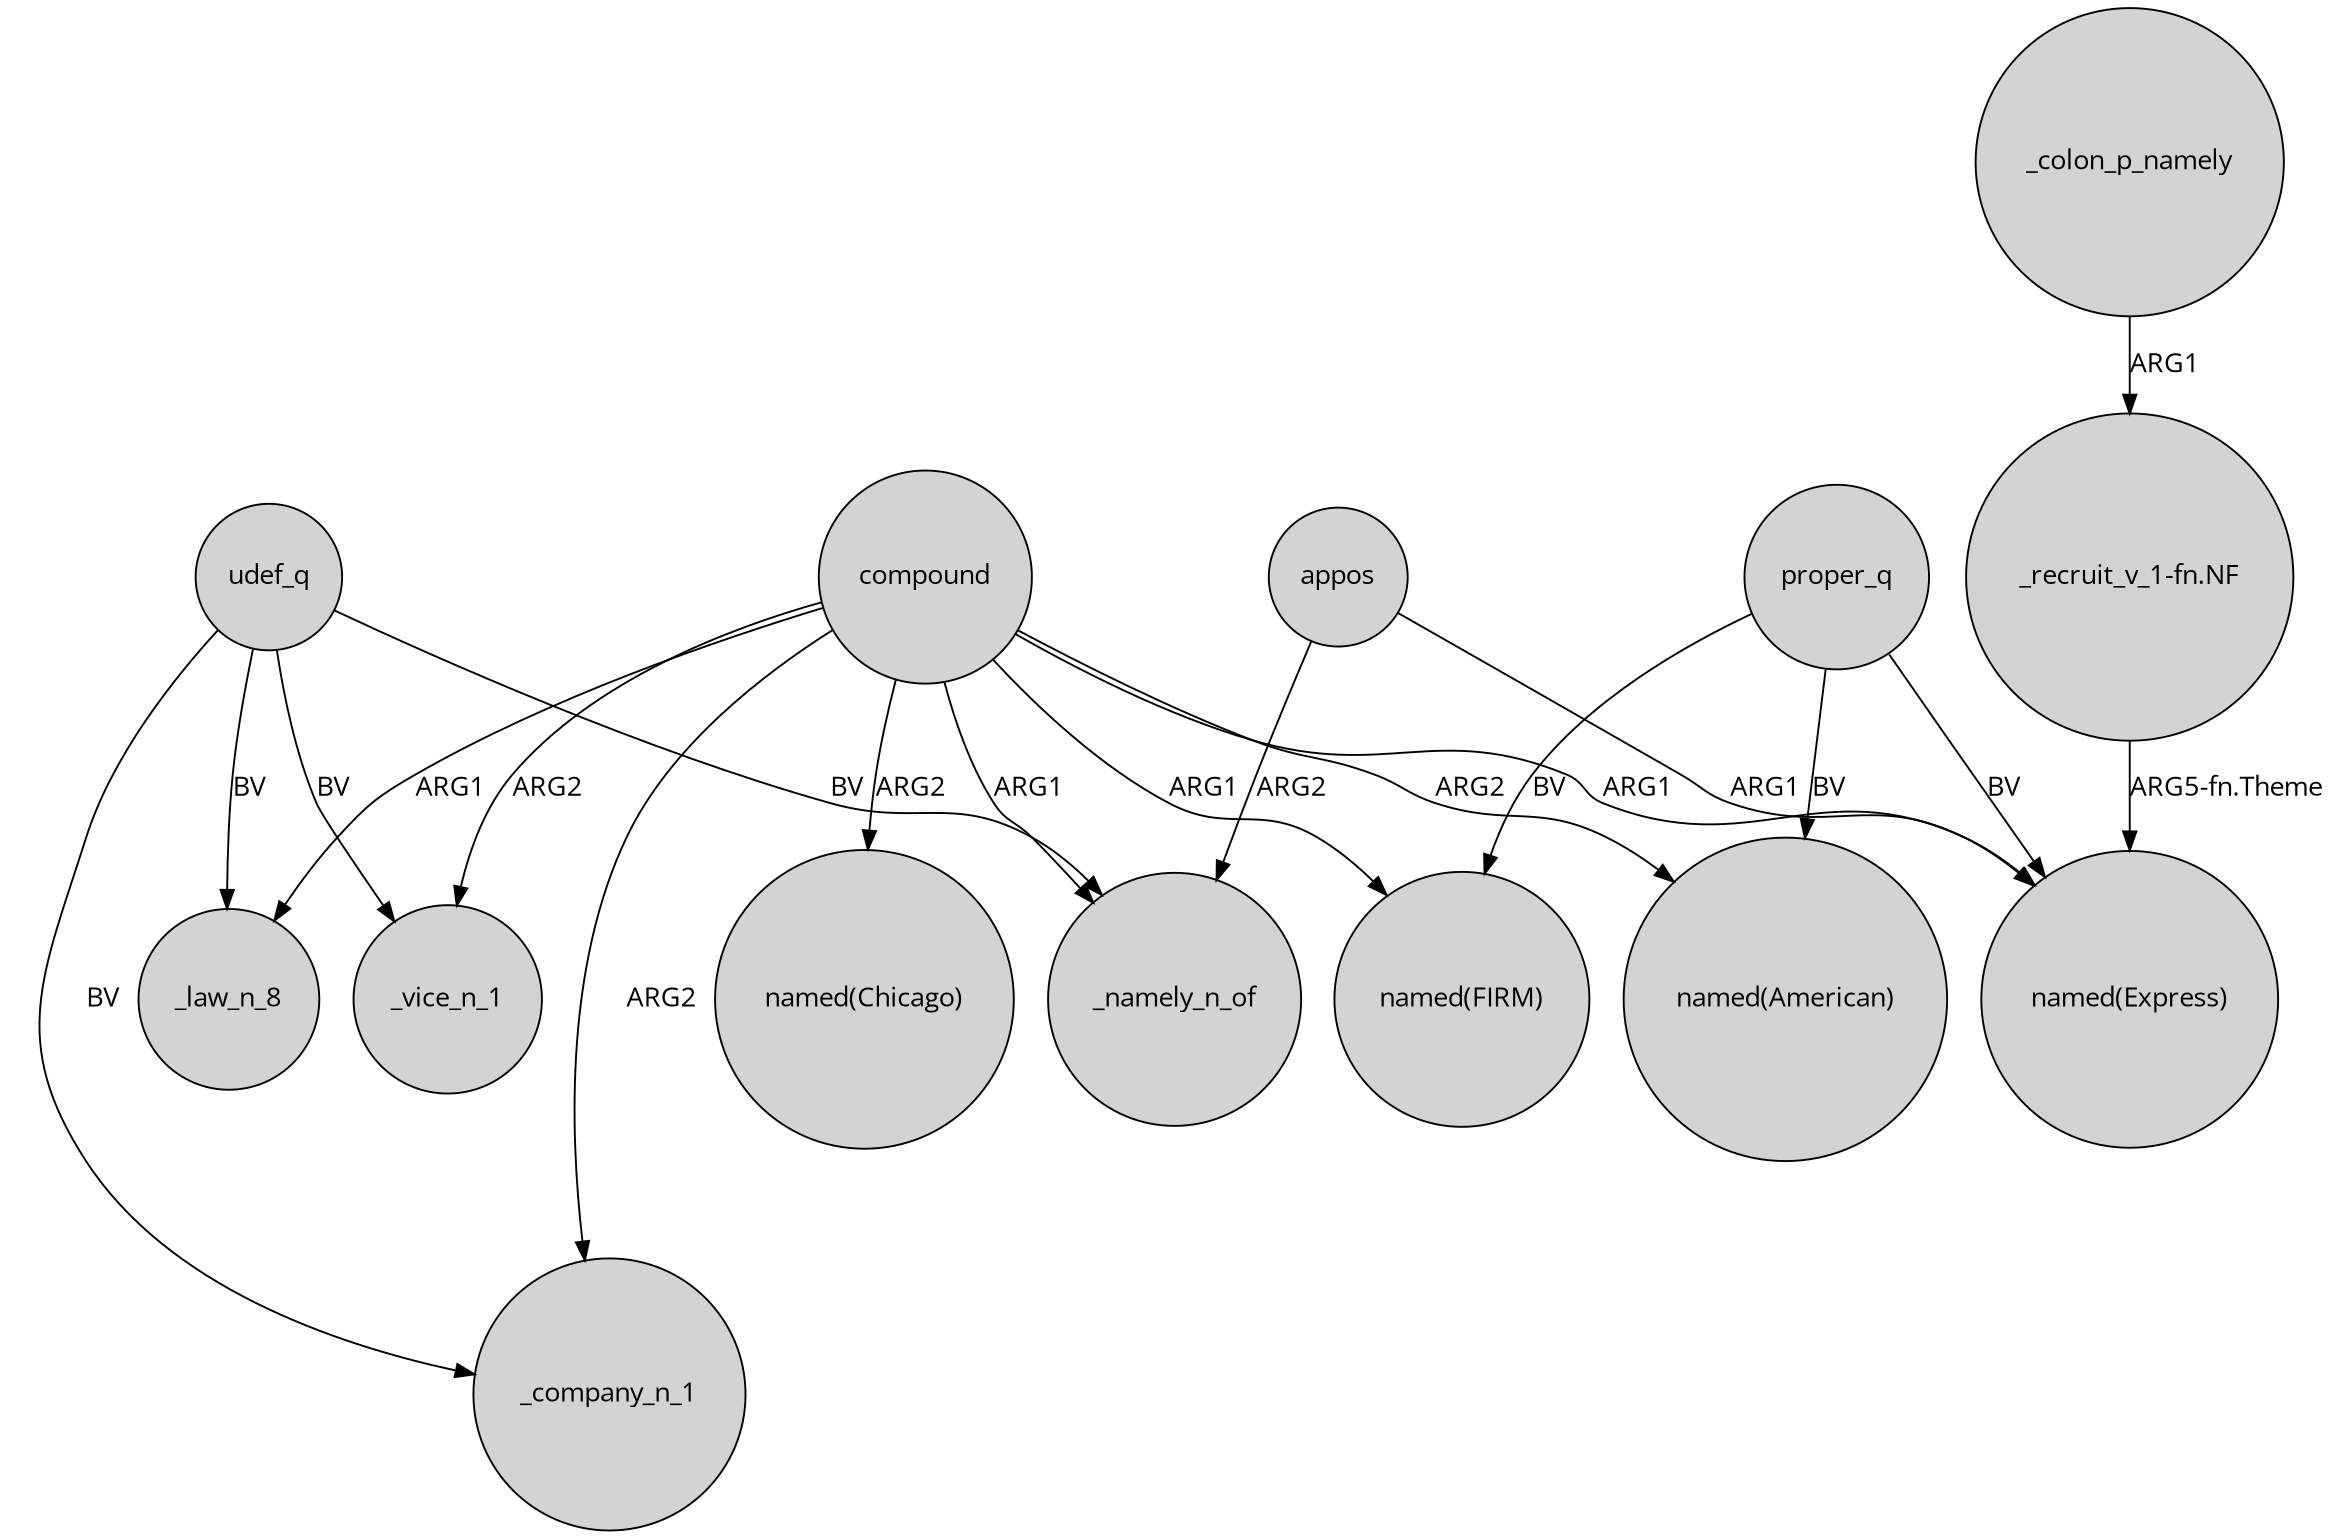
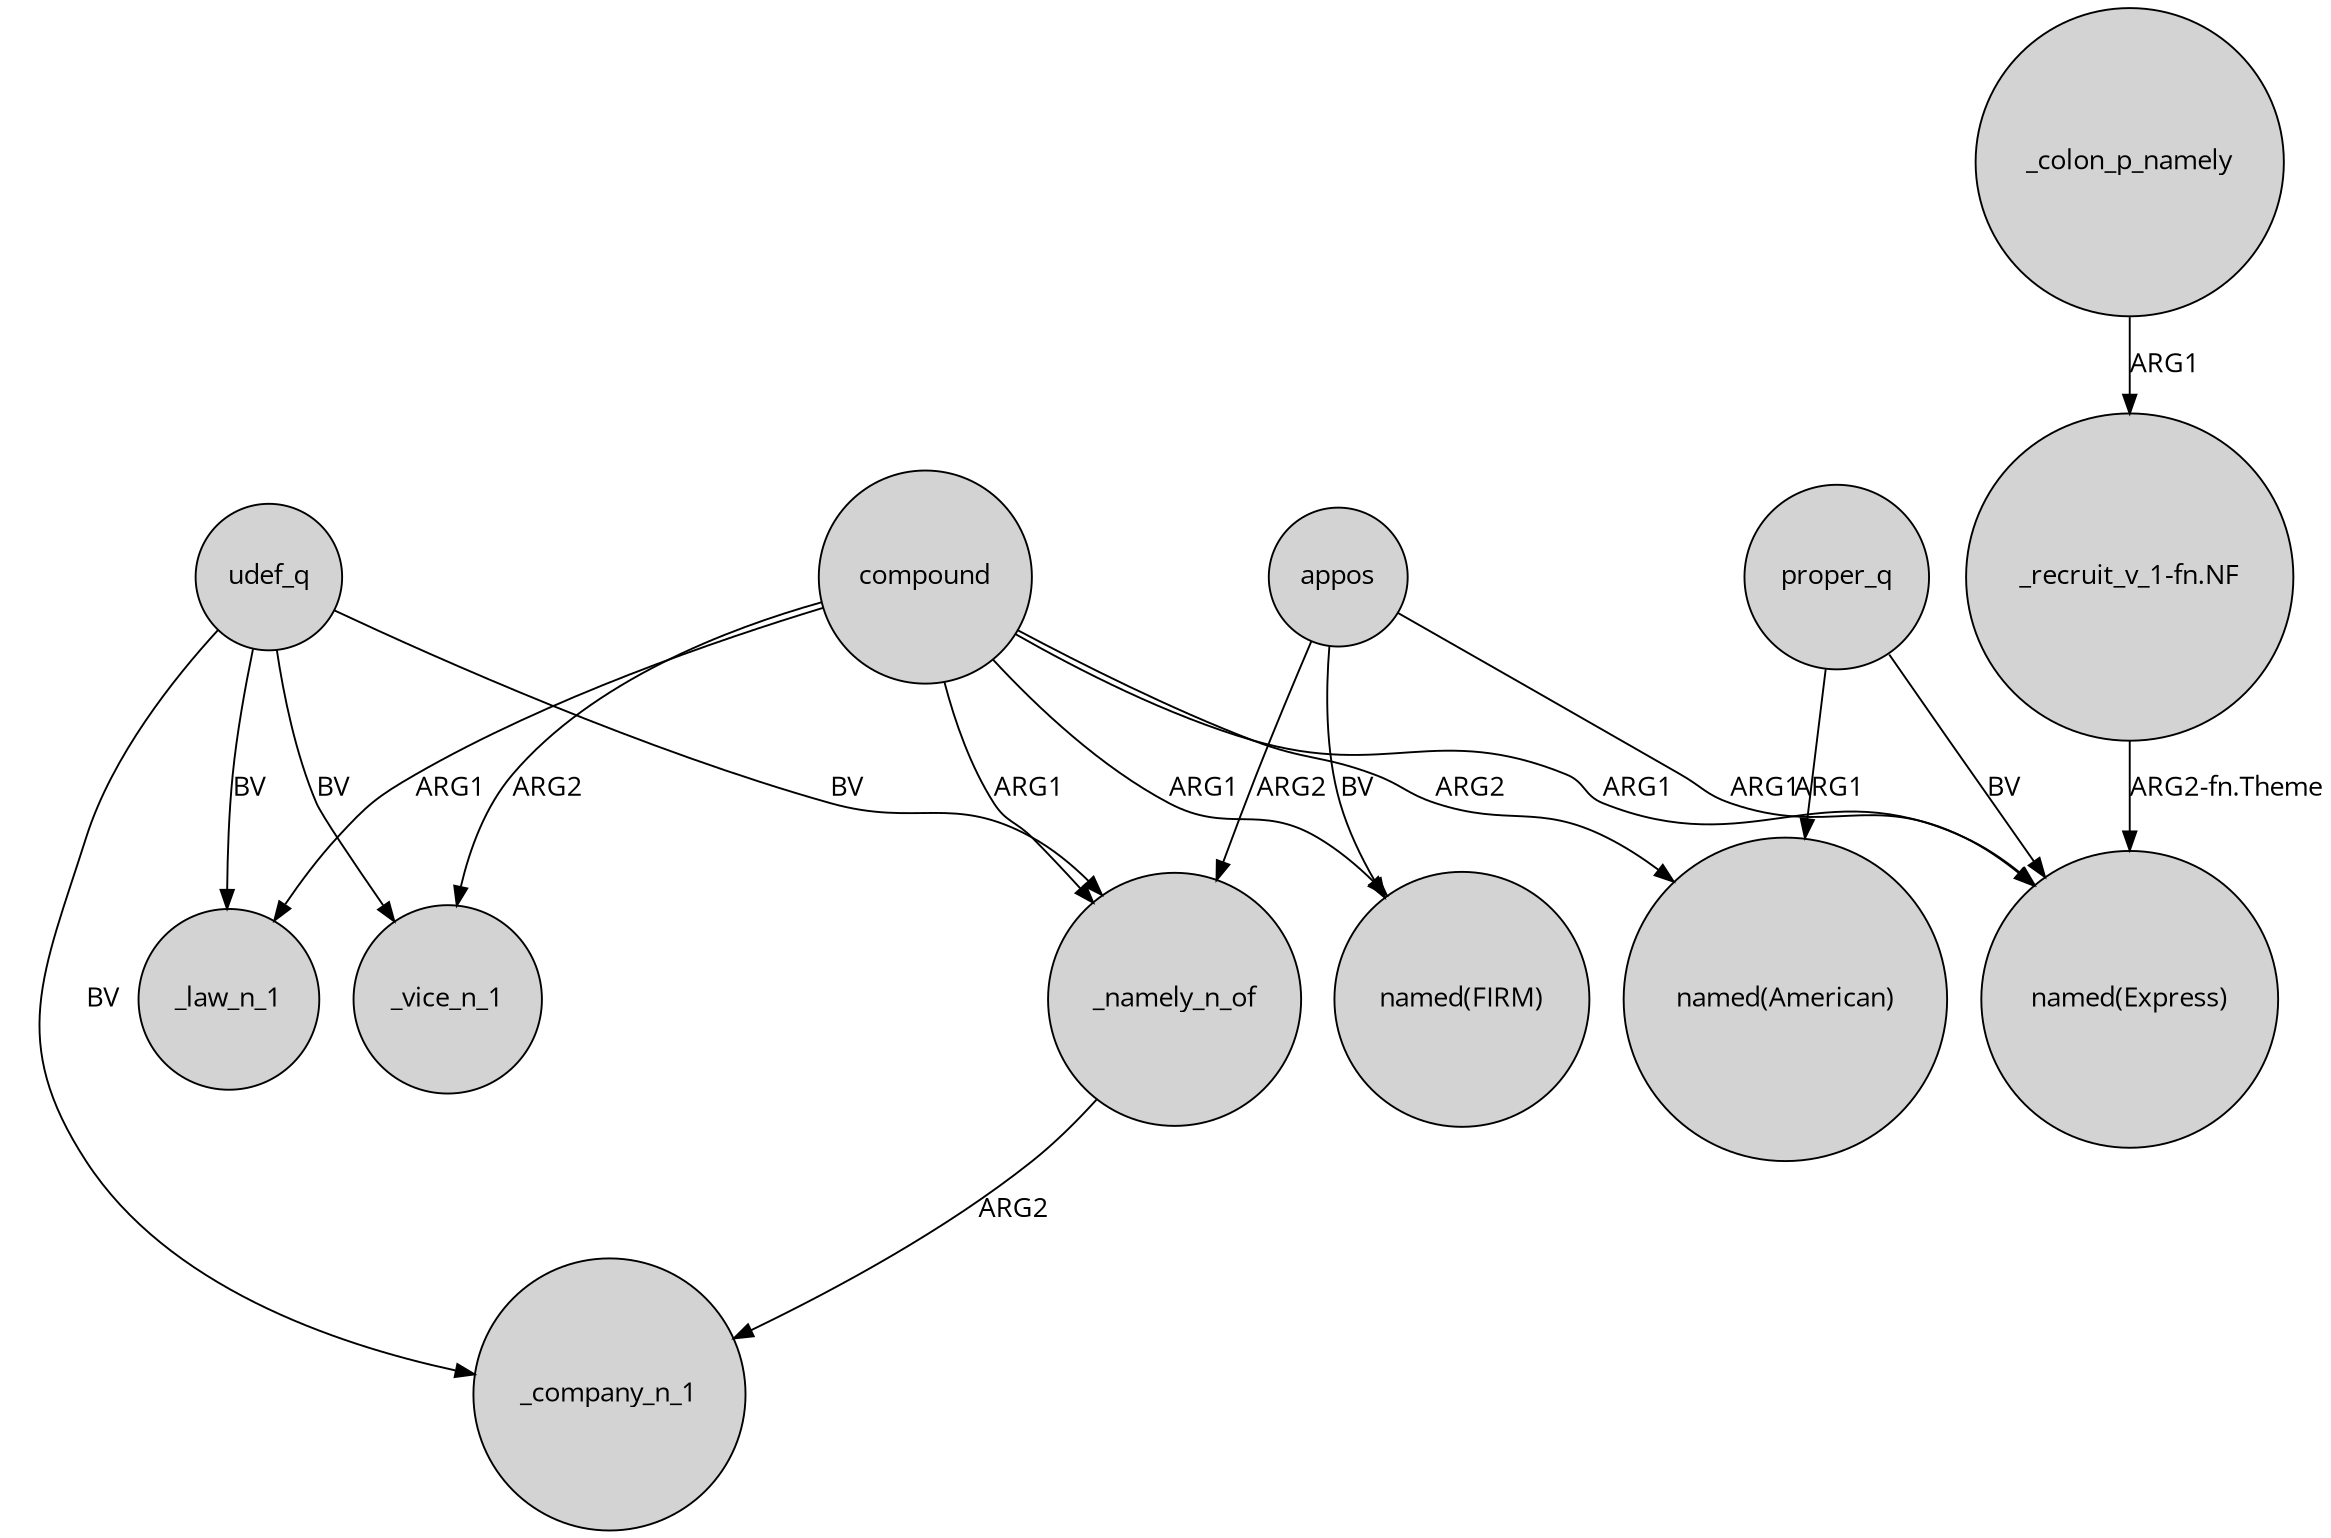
edge "proper_q" -> "named(FIRM)": now "appos" -> "named(FIRM)"
edge "proper_q" -> "named(American)": label "BV" -> "ARG1"
edge "_recruit_v_1-fn.NF" -> "named(Express)": label "ARG5-fn.Theme" -> "ARG2-fn.Theme"
edge "compound" -> "_company_n_1": now "_namely_n_of" -> "_company_n_1"
node "_law_n_8": label "_law_n_8" -> "_law_n_1"
node "named(Chicago)": removed
